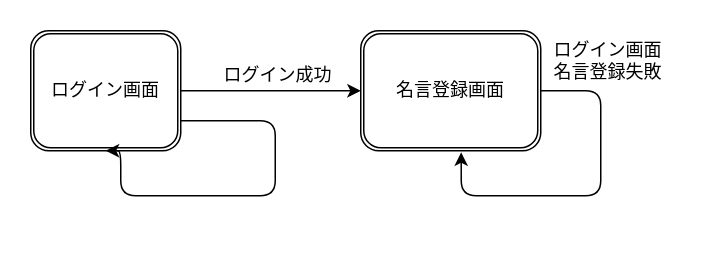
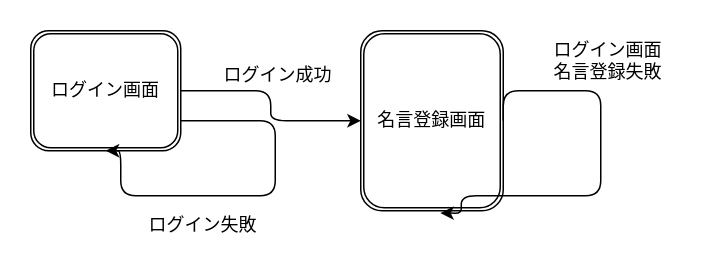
node "名言登録画面": size 180x120 -> 143x180
node "ログイン失敗": added
